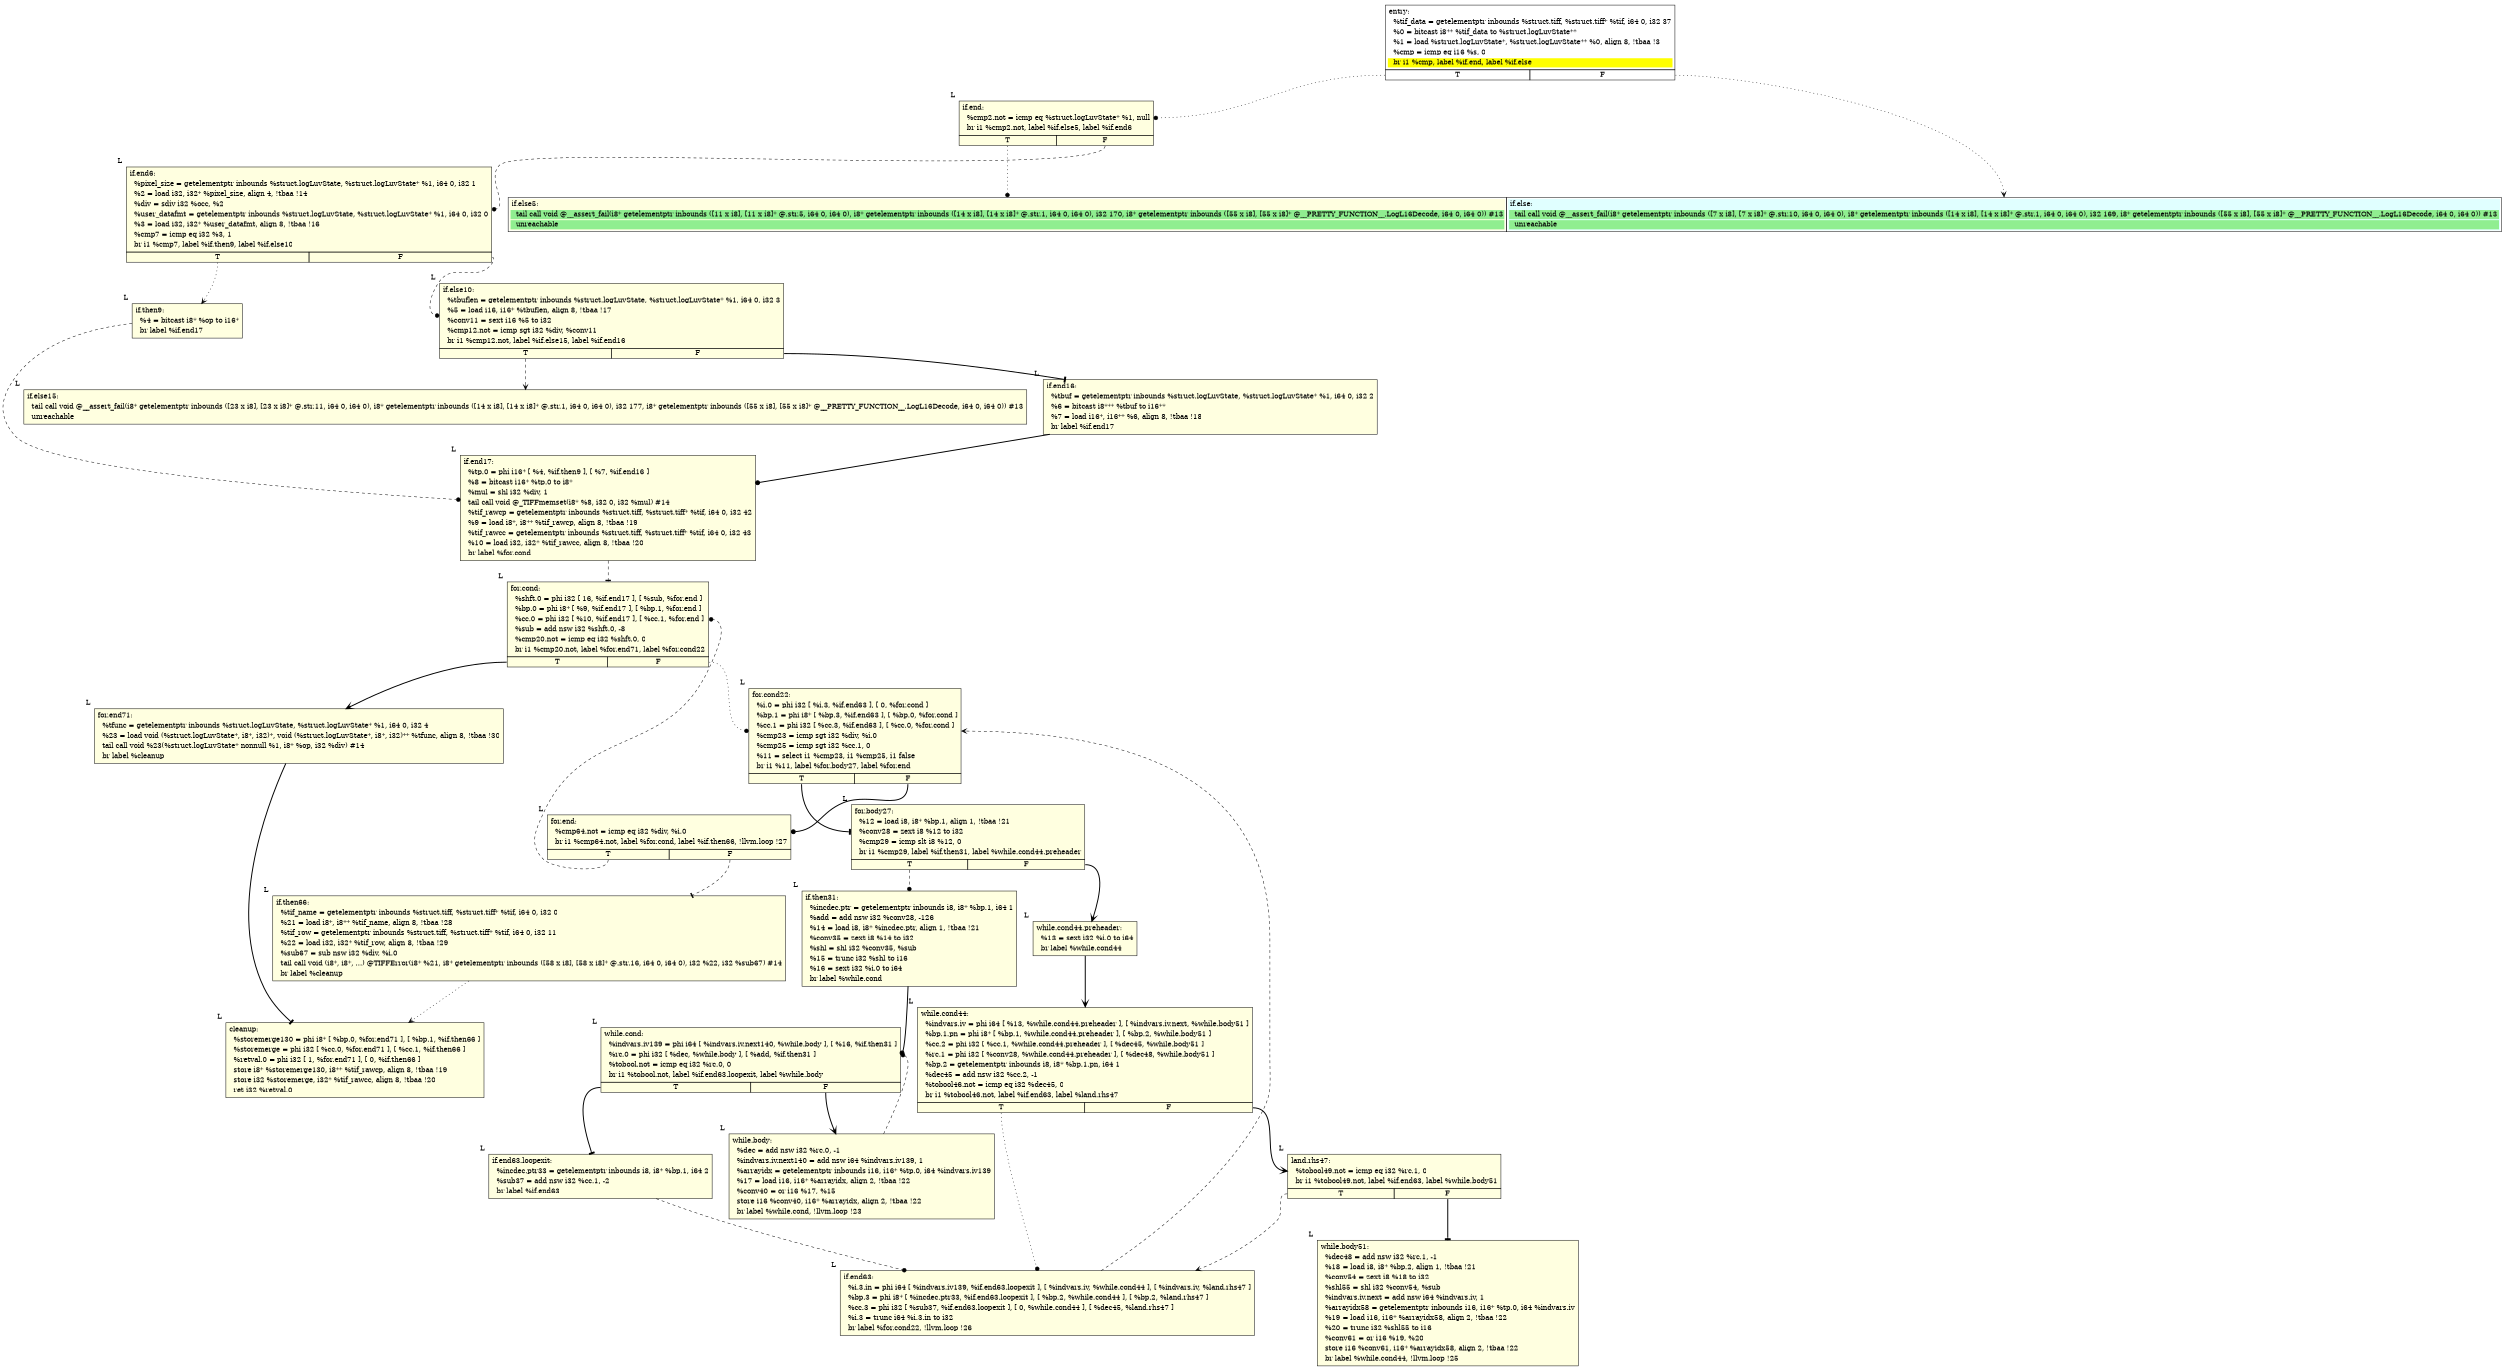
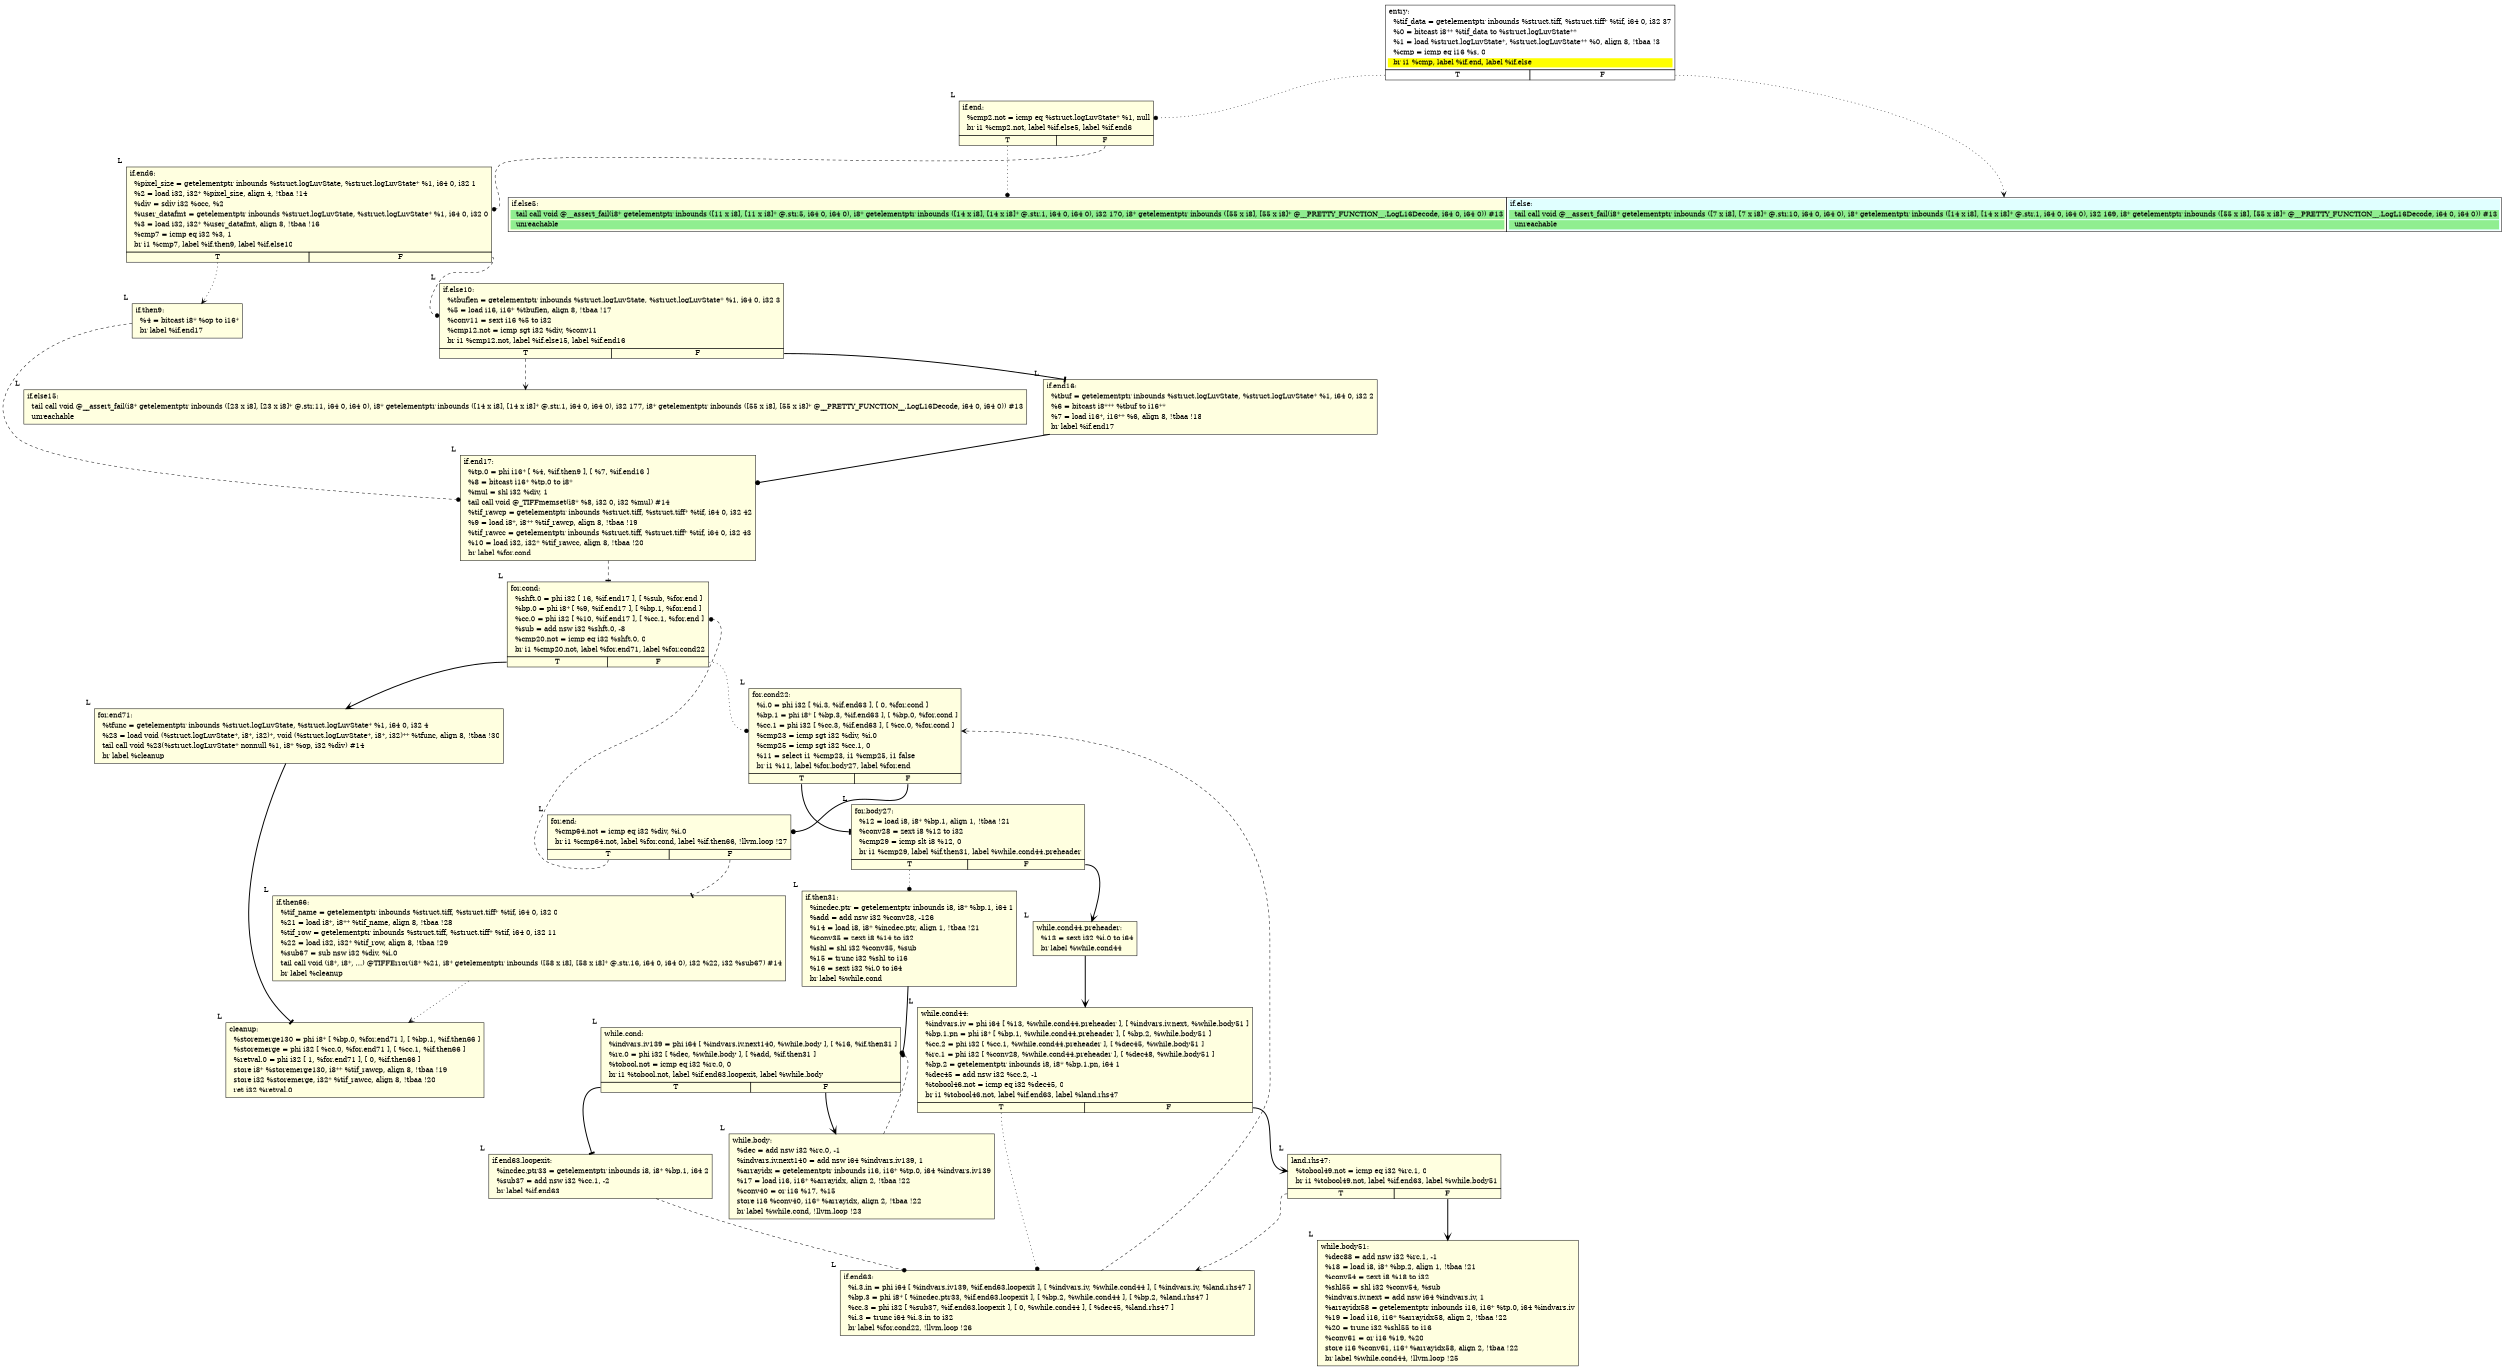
edge "for.body27:" -> "if.then31:": style dashed -> dotted
edge "land.rhs47:" -> "while.body51:": arrowhead tee -> vee
node "while.body51:": text "%dec48 = add nsw i32 %rc.1, -1" -> "%dec88 = add nsw i32 %rc.1, -1"
